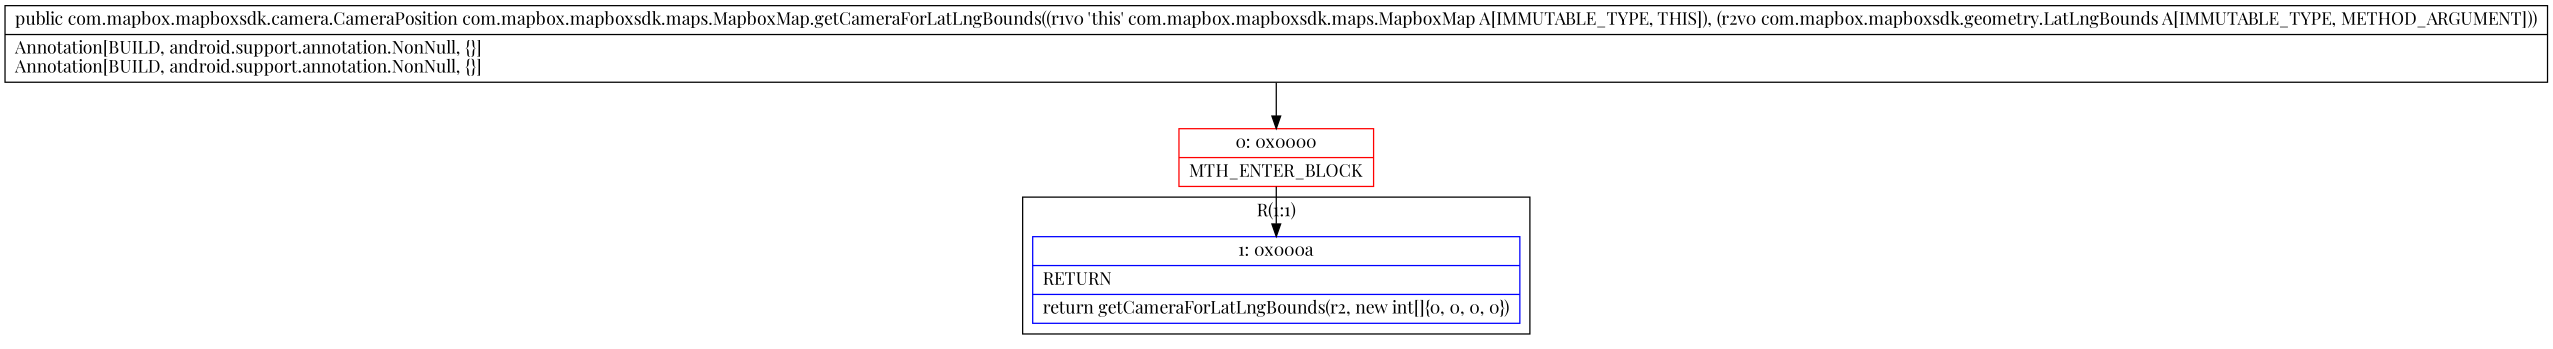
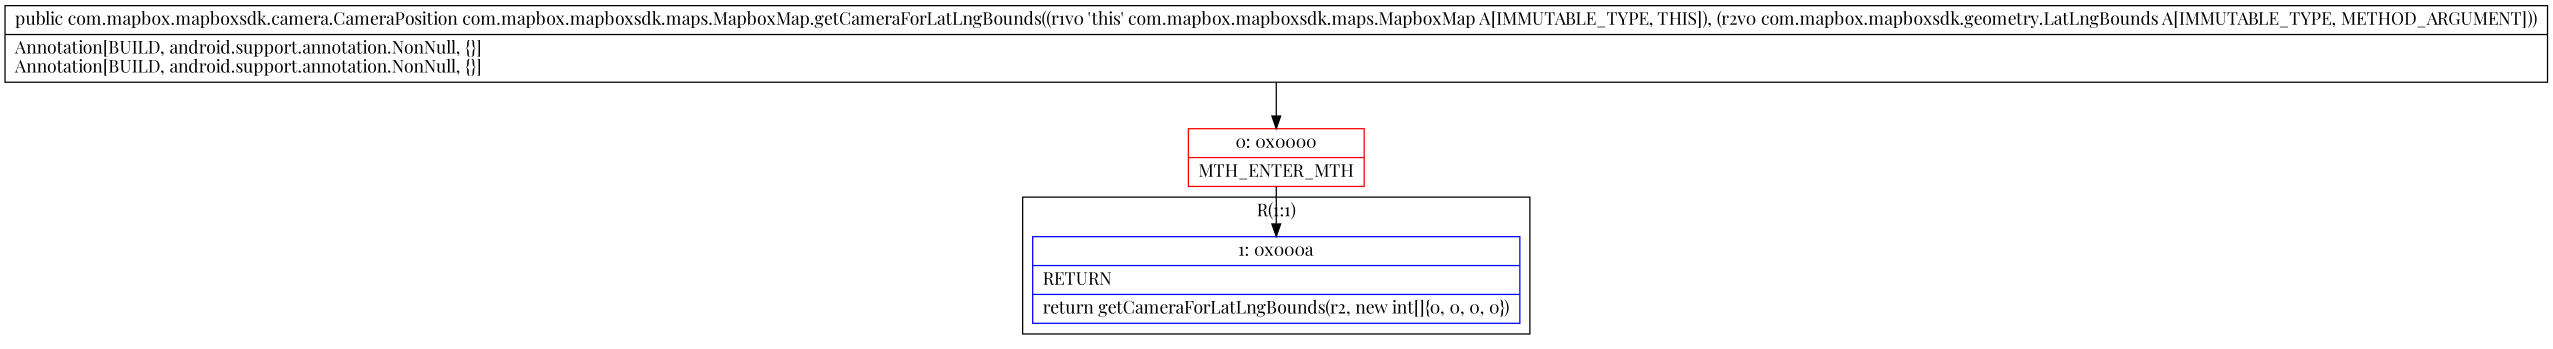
node "0: 0x0000": text "MTH_ENTER_BLOCK" -> "MTH_ENTER_MTH"
